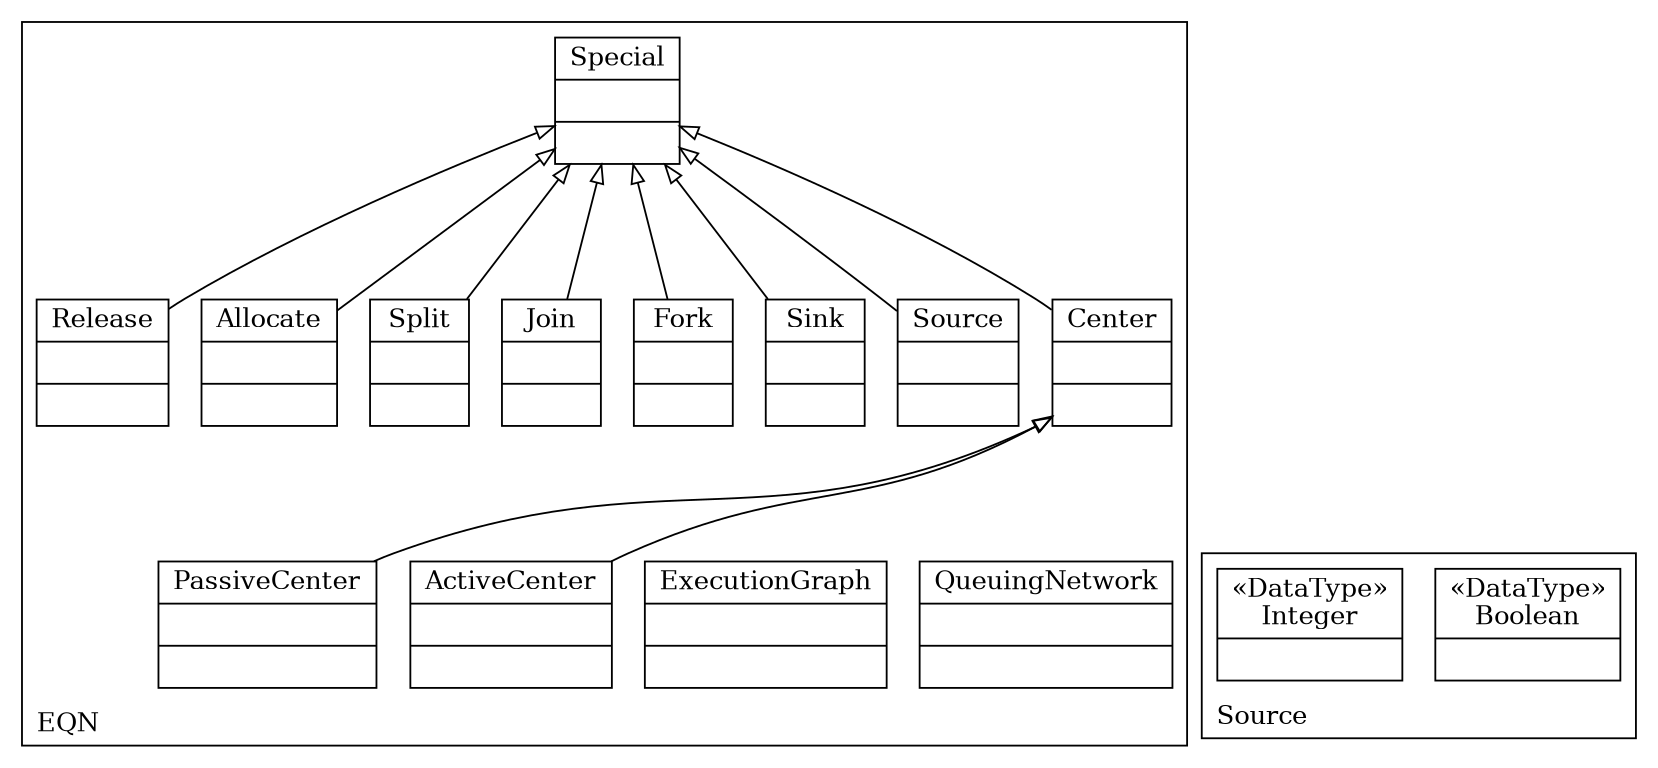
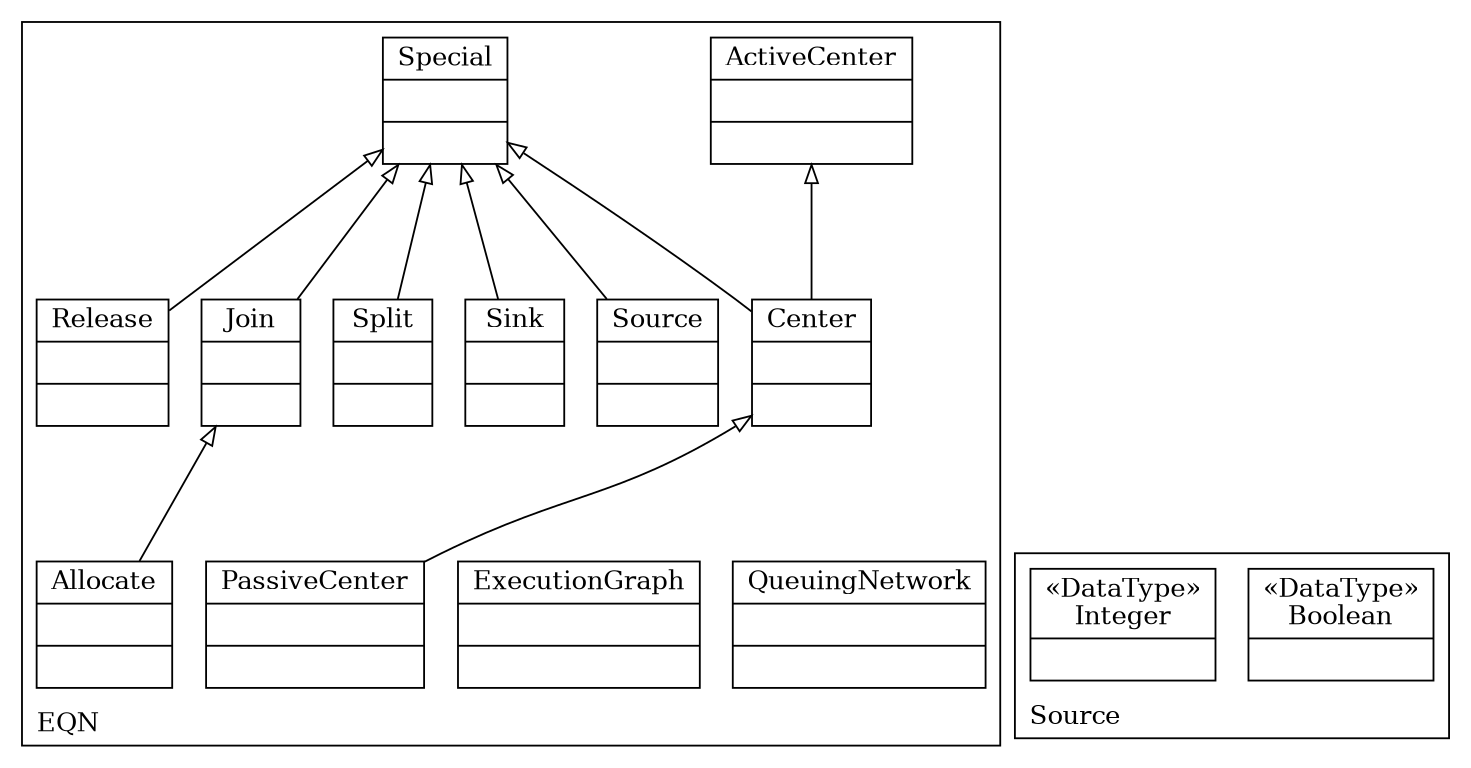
edge "Allocate" -> "Special": now "Allocate" -> "Join"
node "Fork": removed
edge "ActiveCenter" -> "Center": reversed
